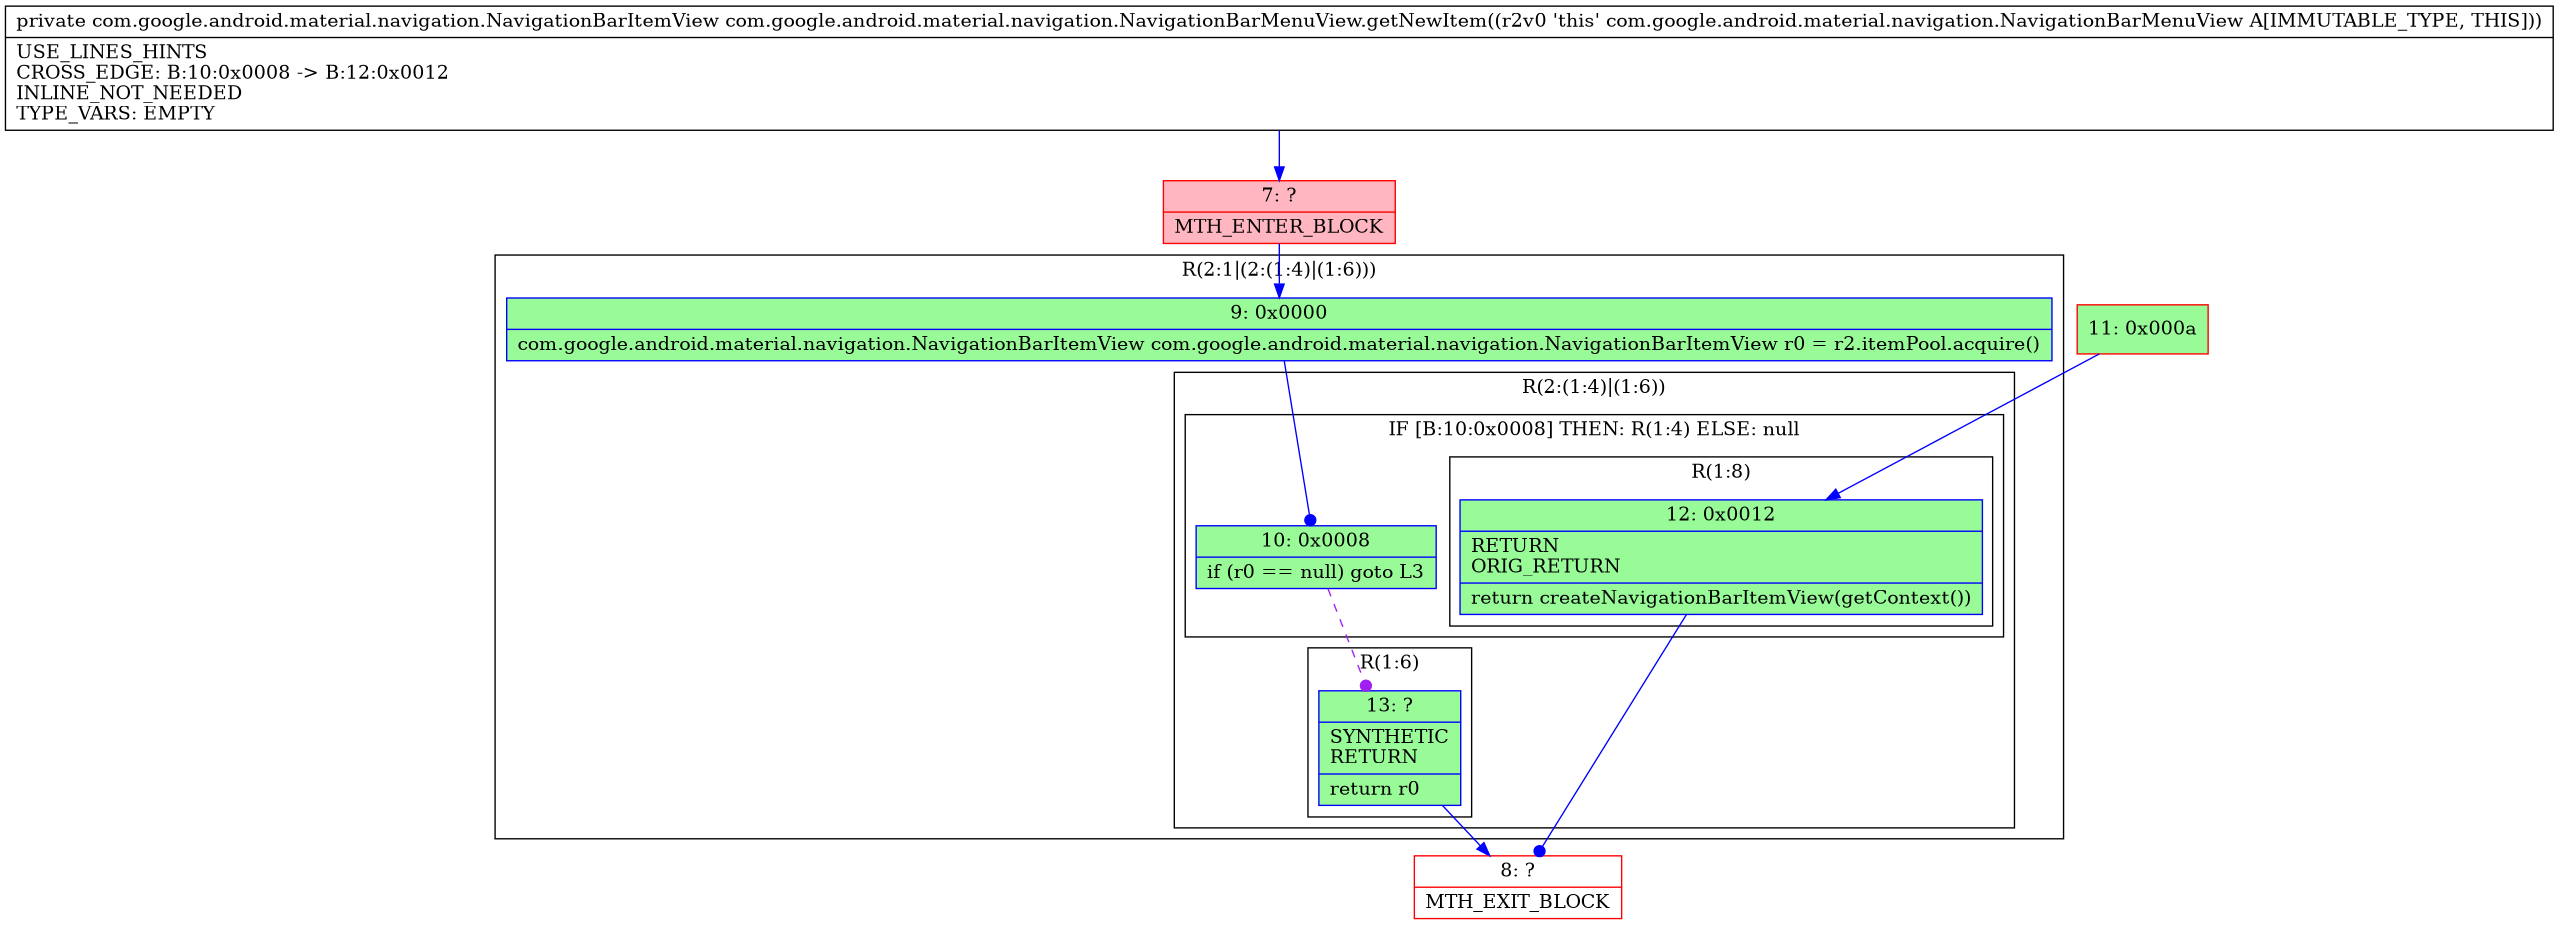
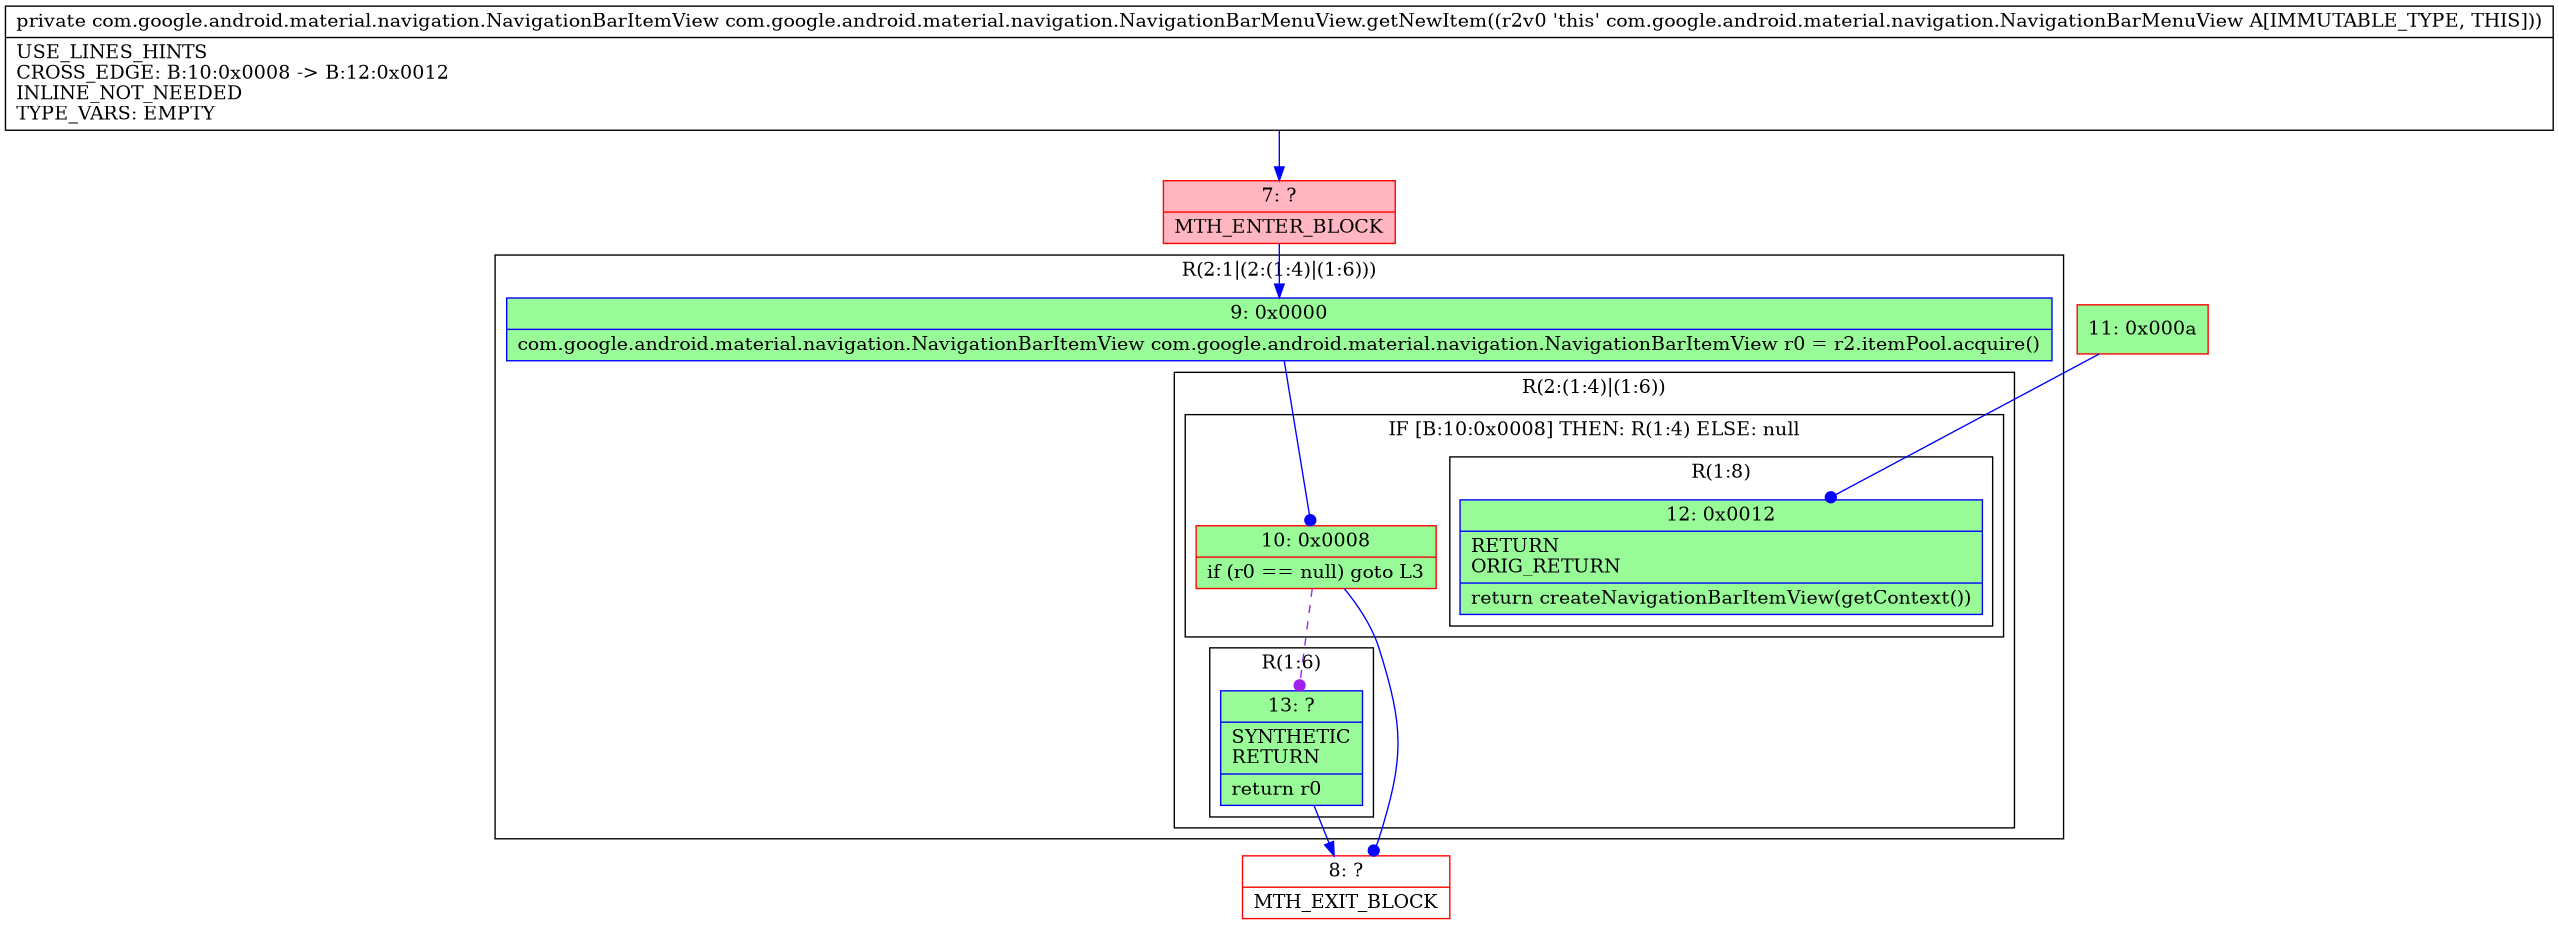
edge "11: 0x000a" -> "12: 0x0012": arrowhead normal -> dot
node "10: 0x0008": color blue -> red
edge "12: 0x0012" -> "8: ?": now "10: 0x0008" -> "8: ?"
